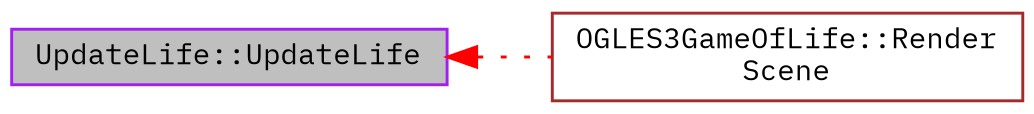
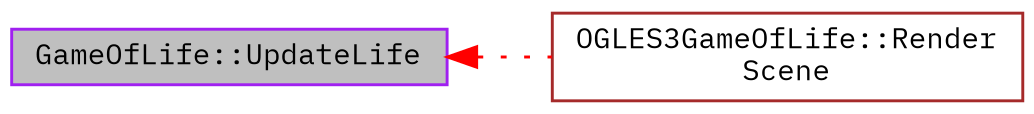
node "UpdateLife::UpdateLife": label "UpdateLife::UpdateLife" -> "GameOfLife::UpdateLife"
